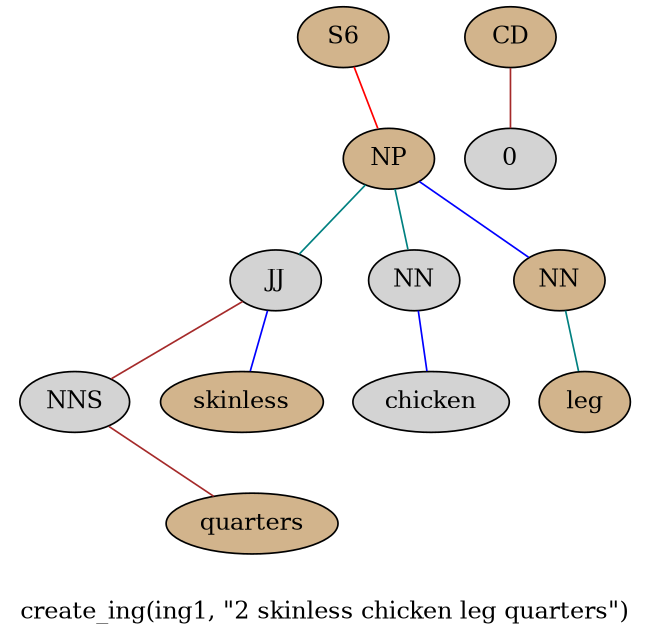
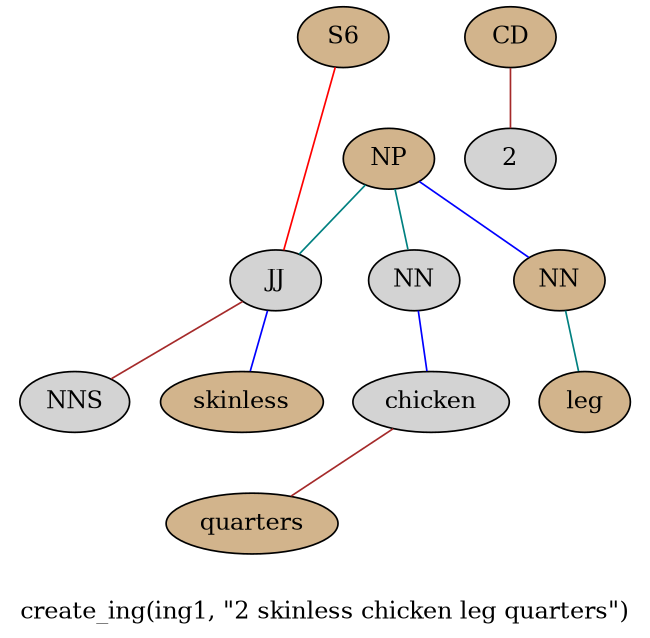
edge "S6" -- "NP": now "S6" -- "JJ"
node "0": label "0" -> "2"
edge "NNS" -- "quarters": now "chicken" -- "quarters"
